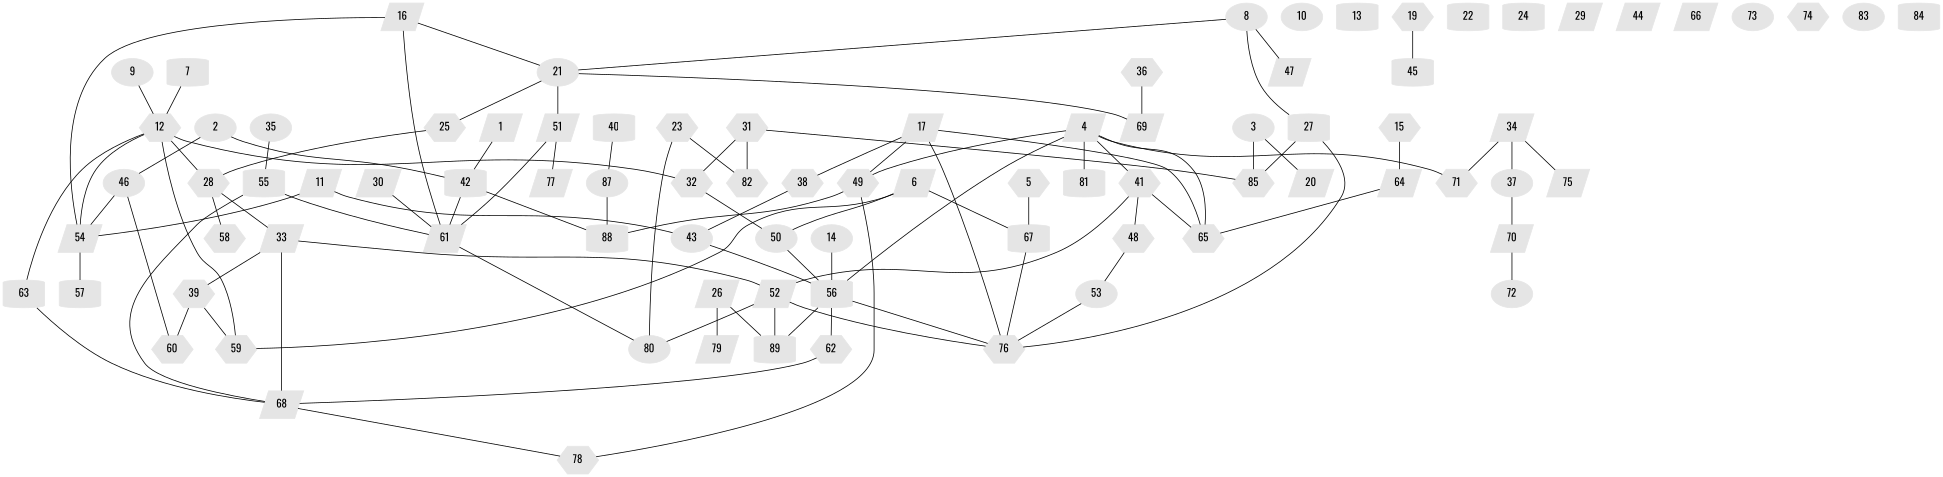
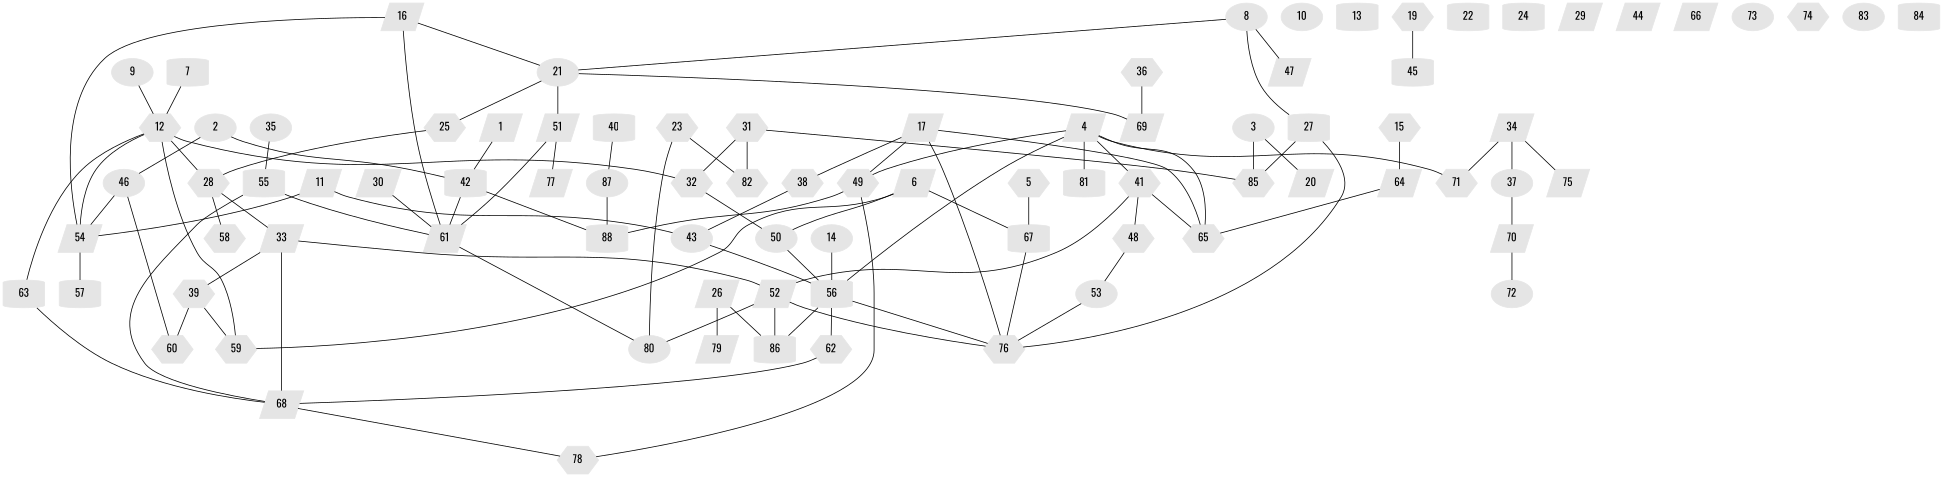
node "89": label "89" -> "86"
